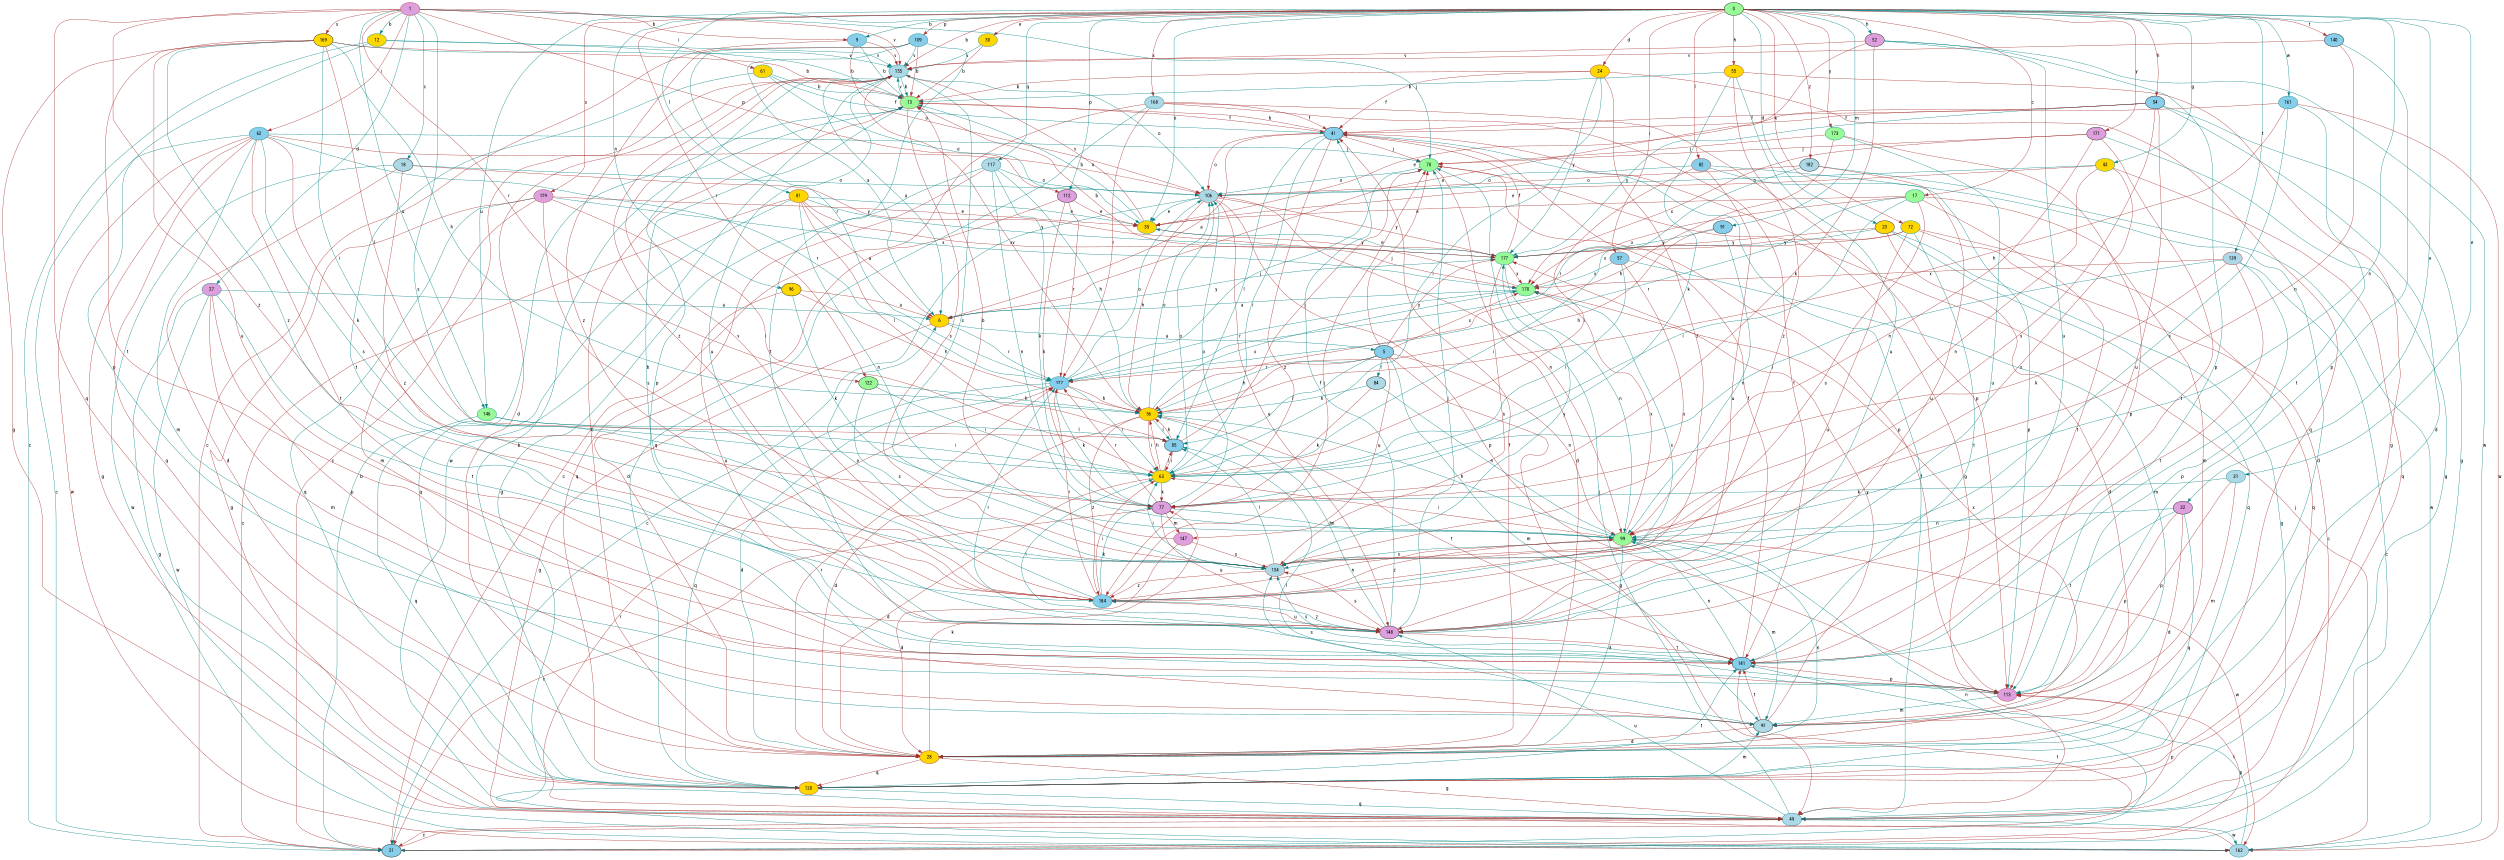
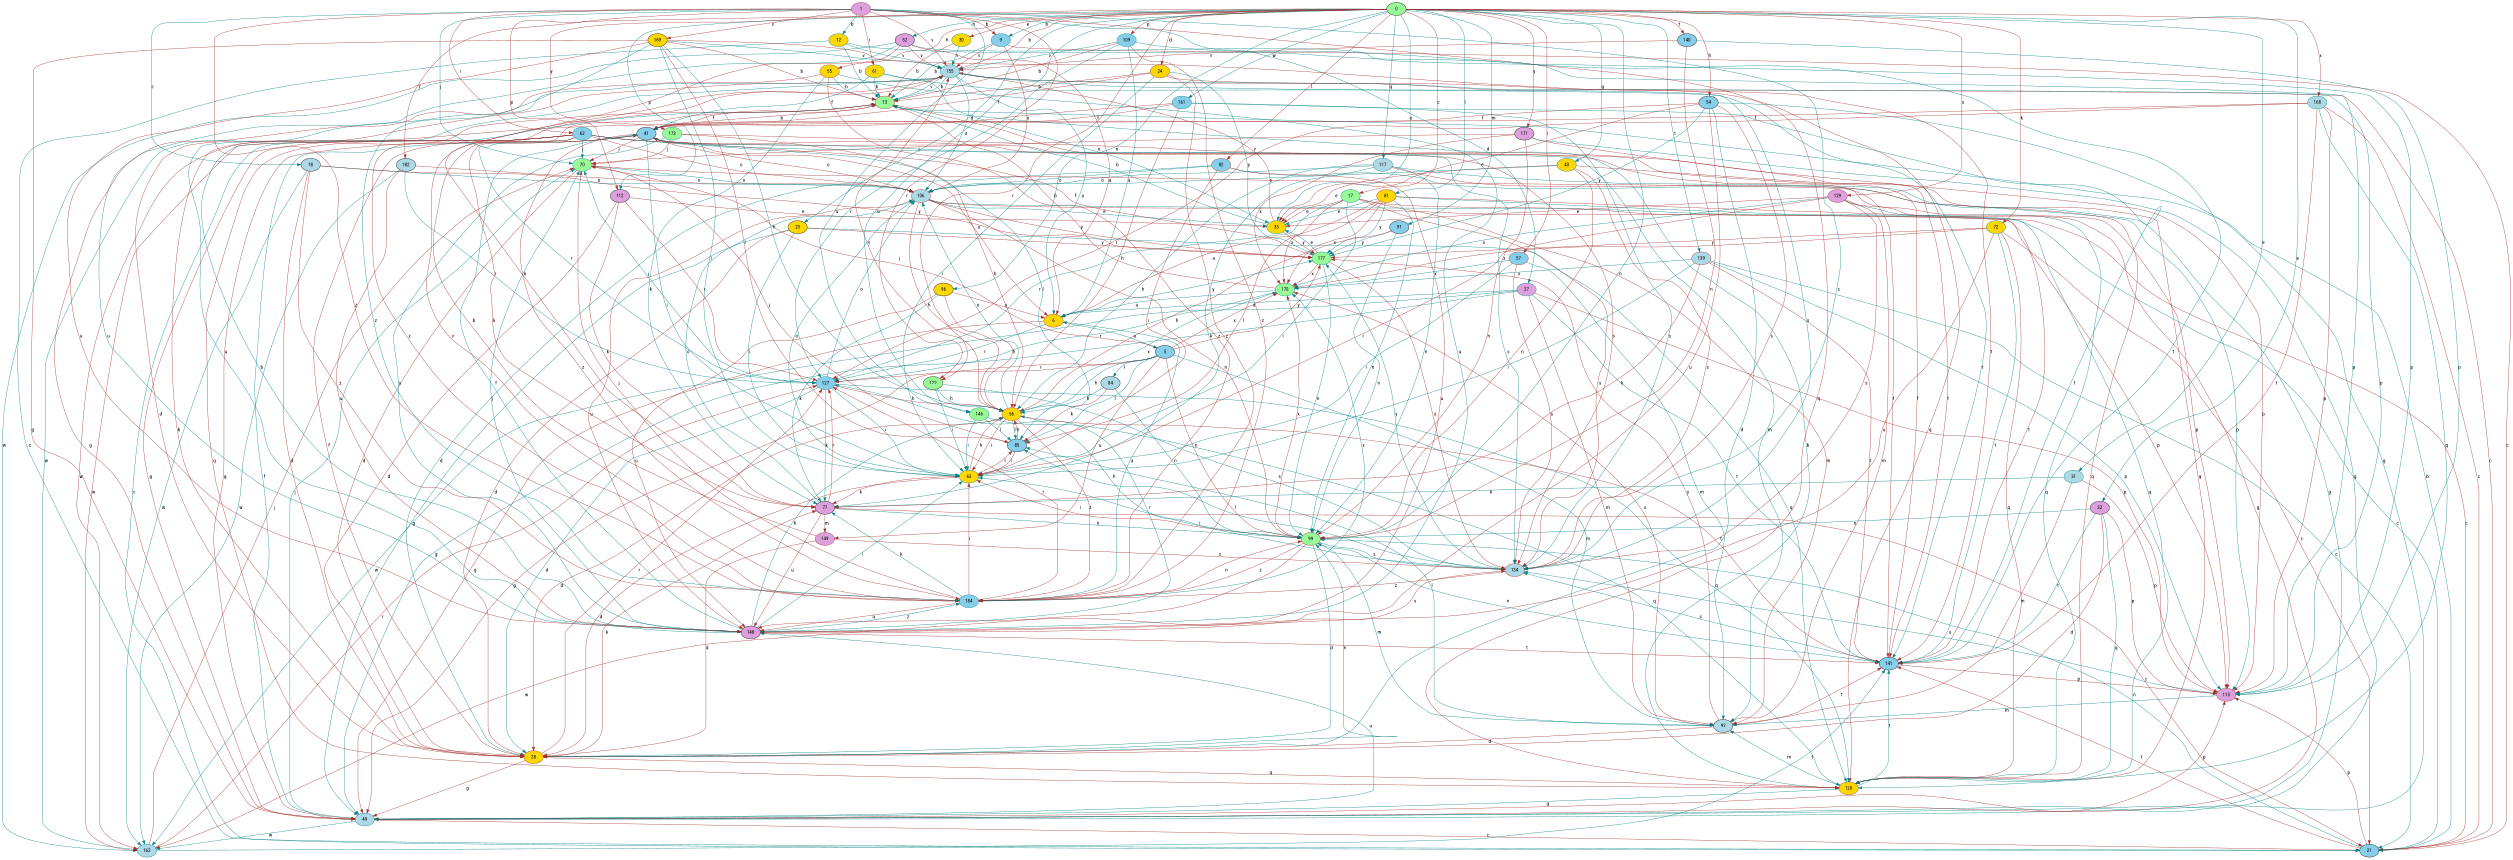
edge "139" -> "170": color brown -> teal
edge "84" -> "77": now "84" -> "85"
node "147": label "147" -> "149"
